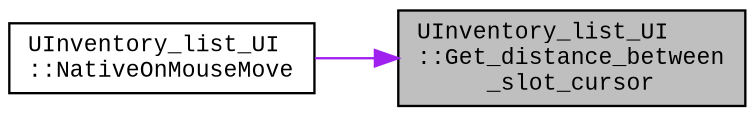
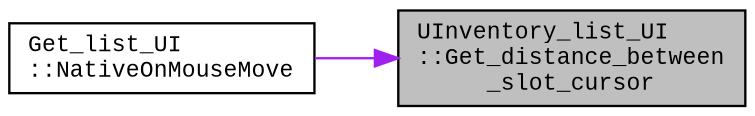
node "UInventory_list_UI ::NativeOnMouseMove": label "UInventory_list_UI ::NativeOnMouseMove" -> "Get_list_UI ::NativeOnMouseMove"
